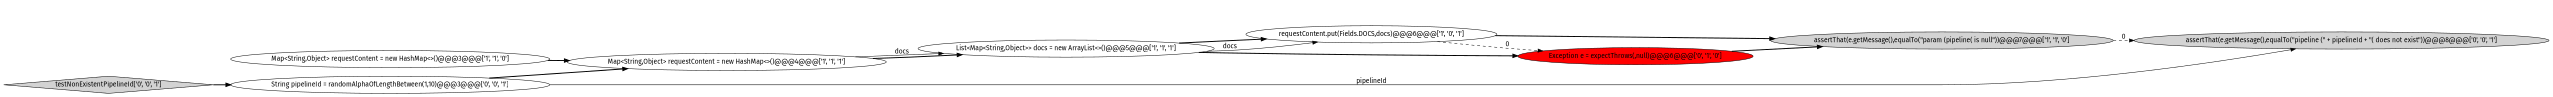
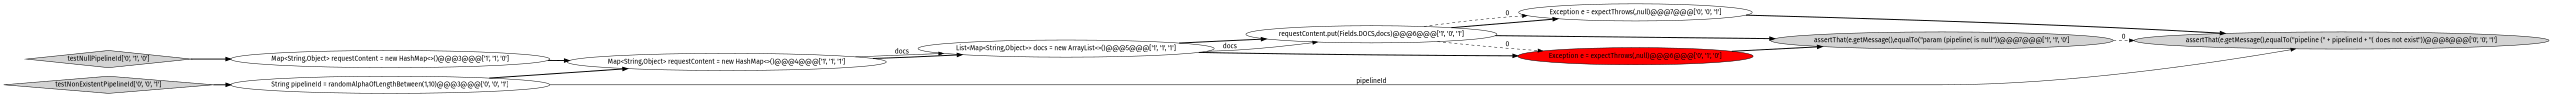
node "Exception e = expectThrows(,null)@@@7@@@['0', '0', '1']": added
node "testNullPipelineId['0', '1', '0']": added
